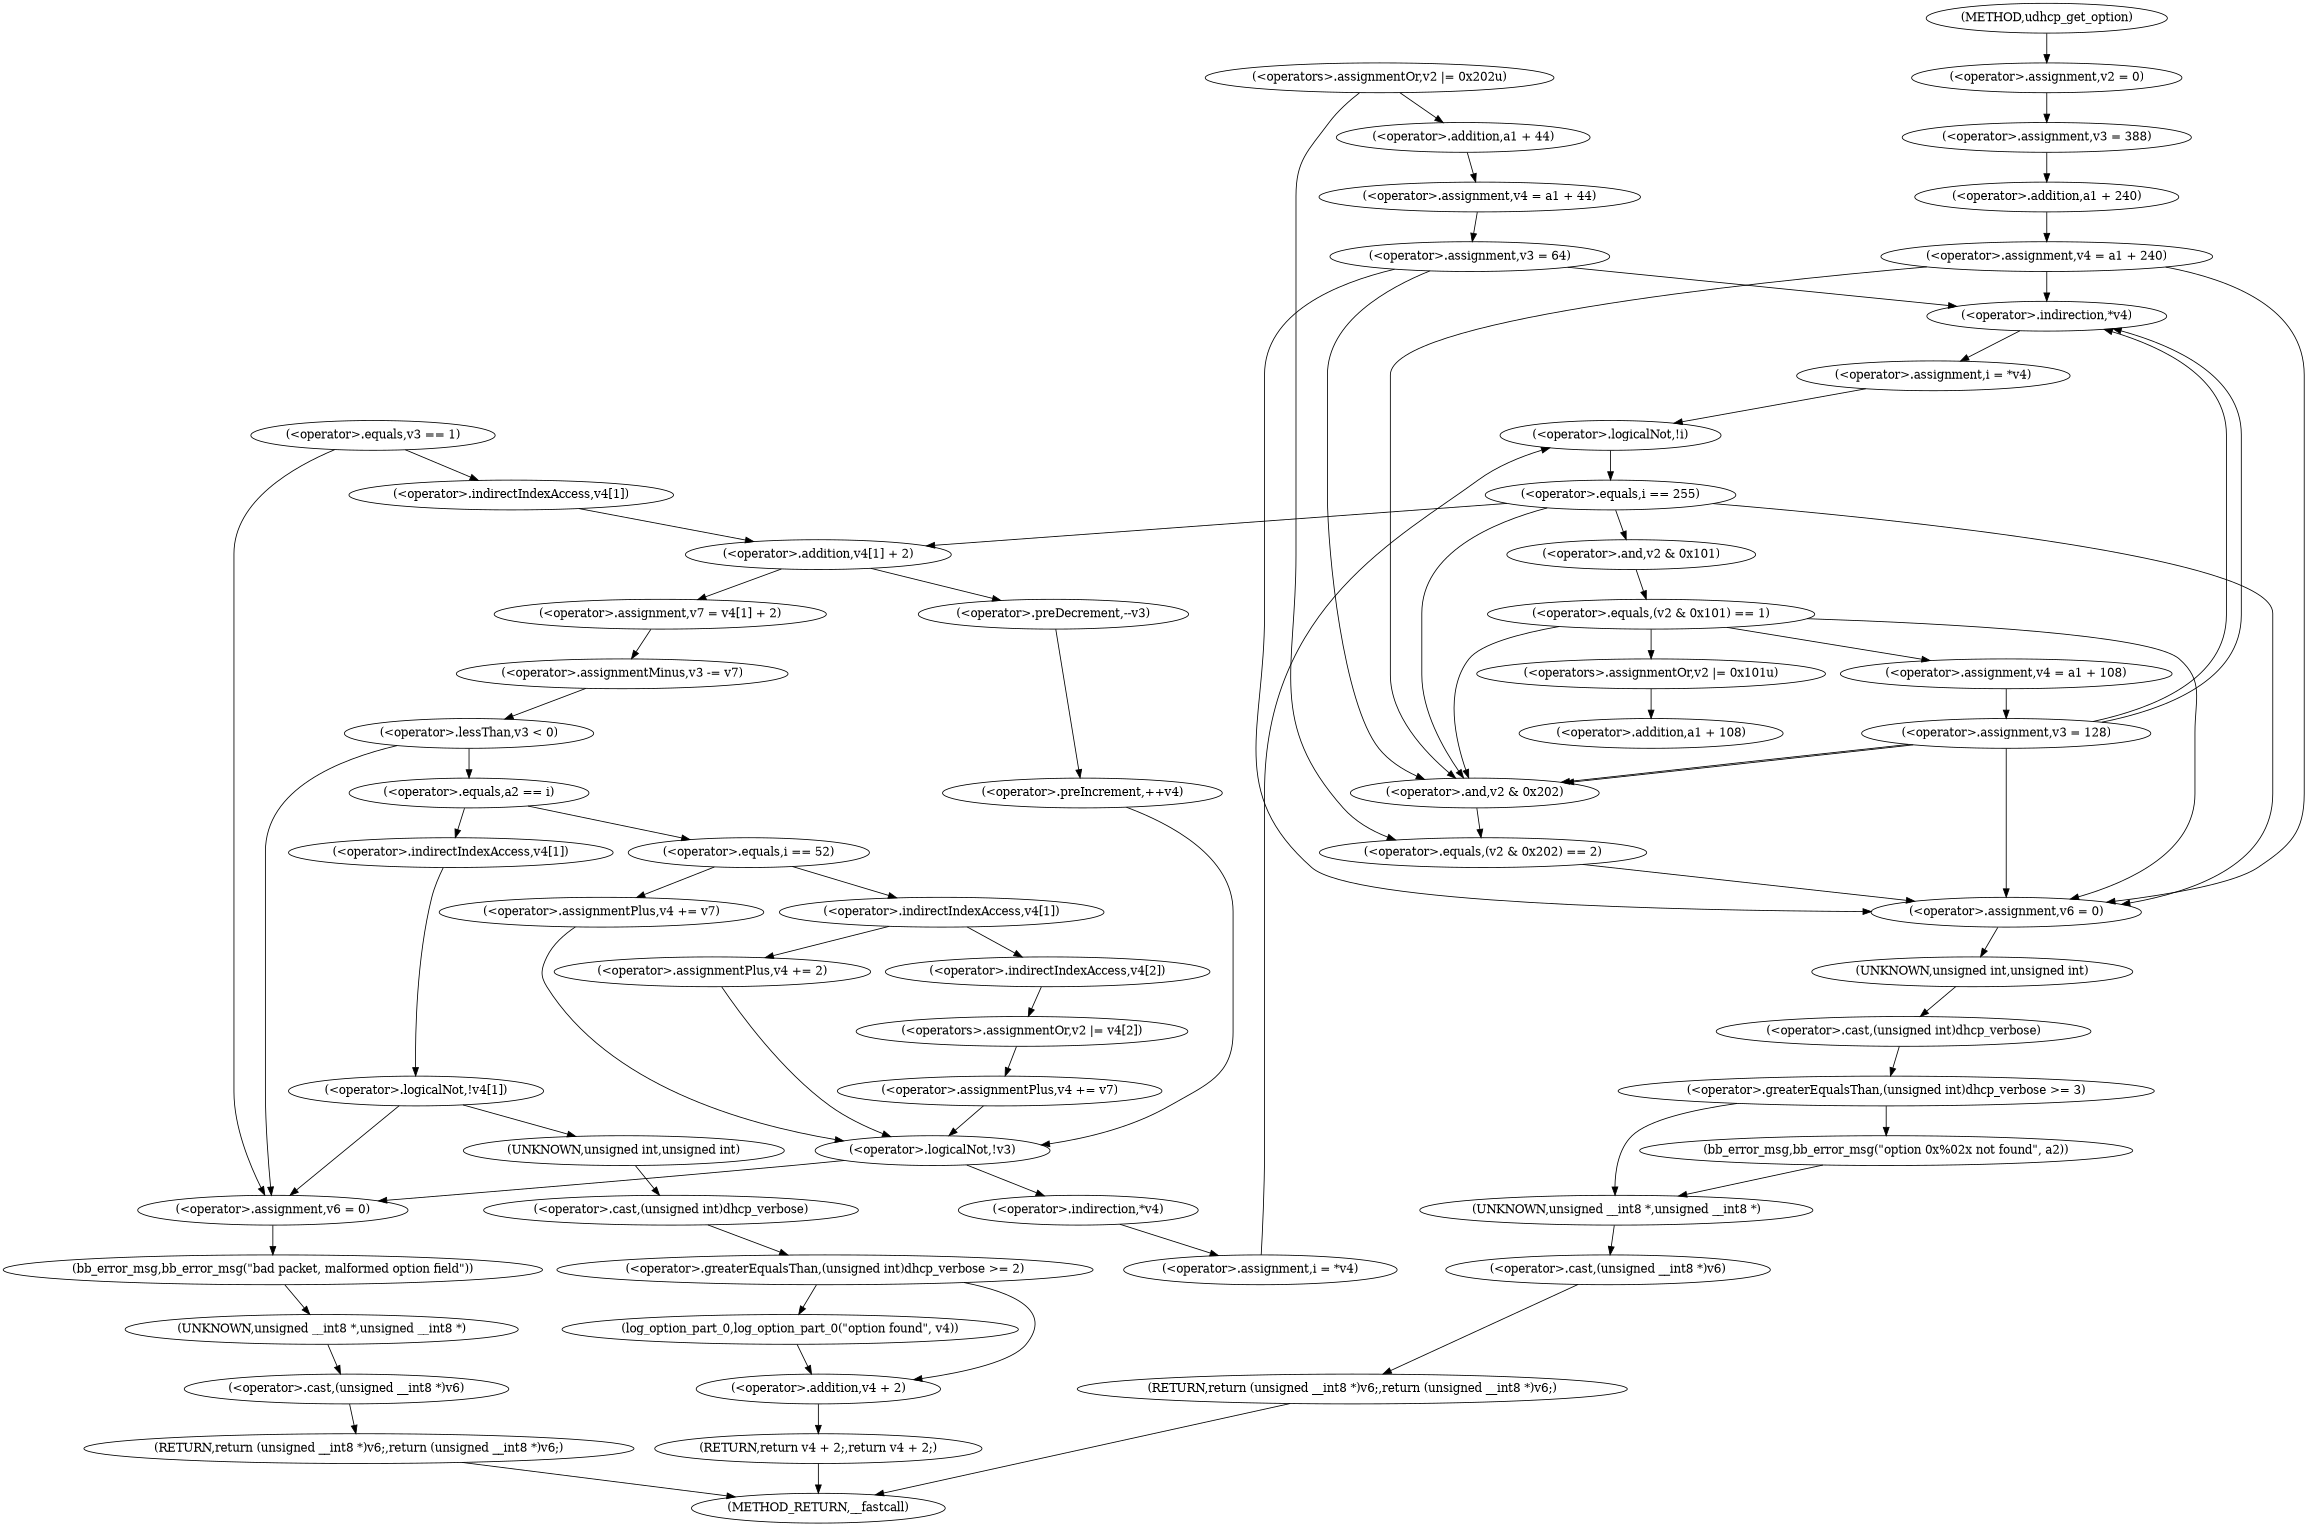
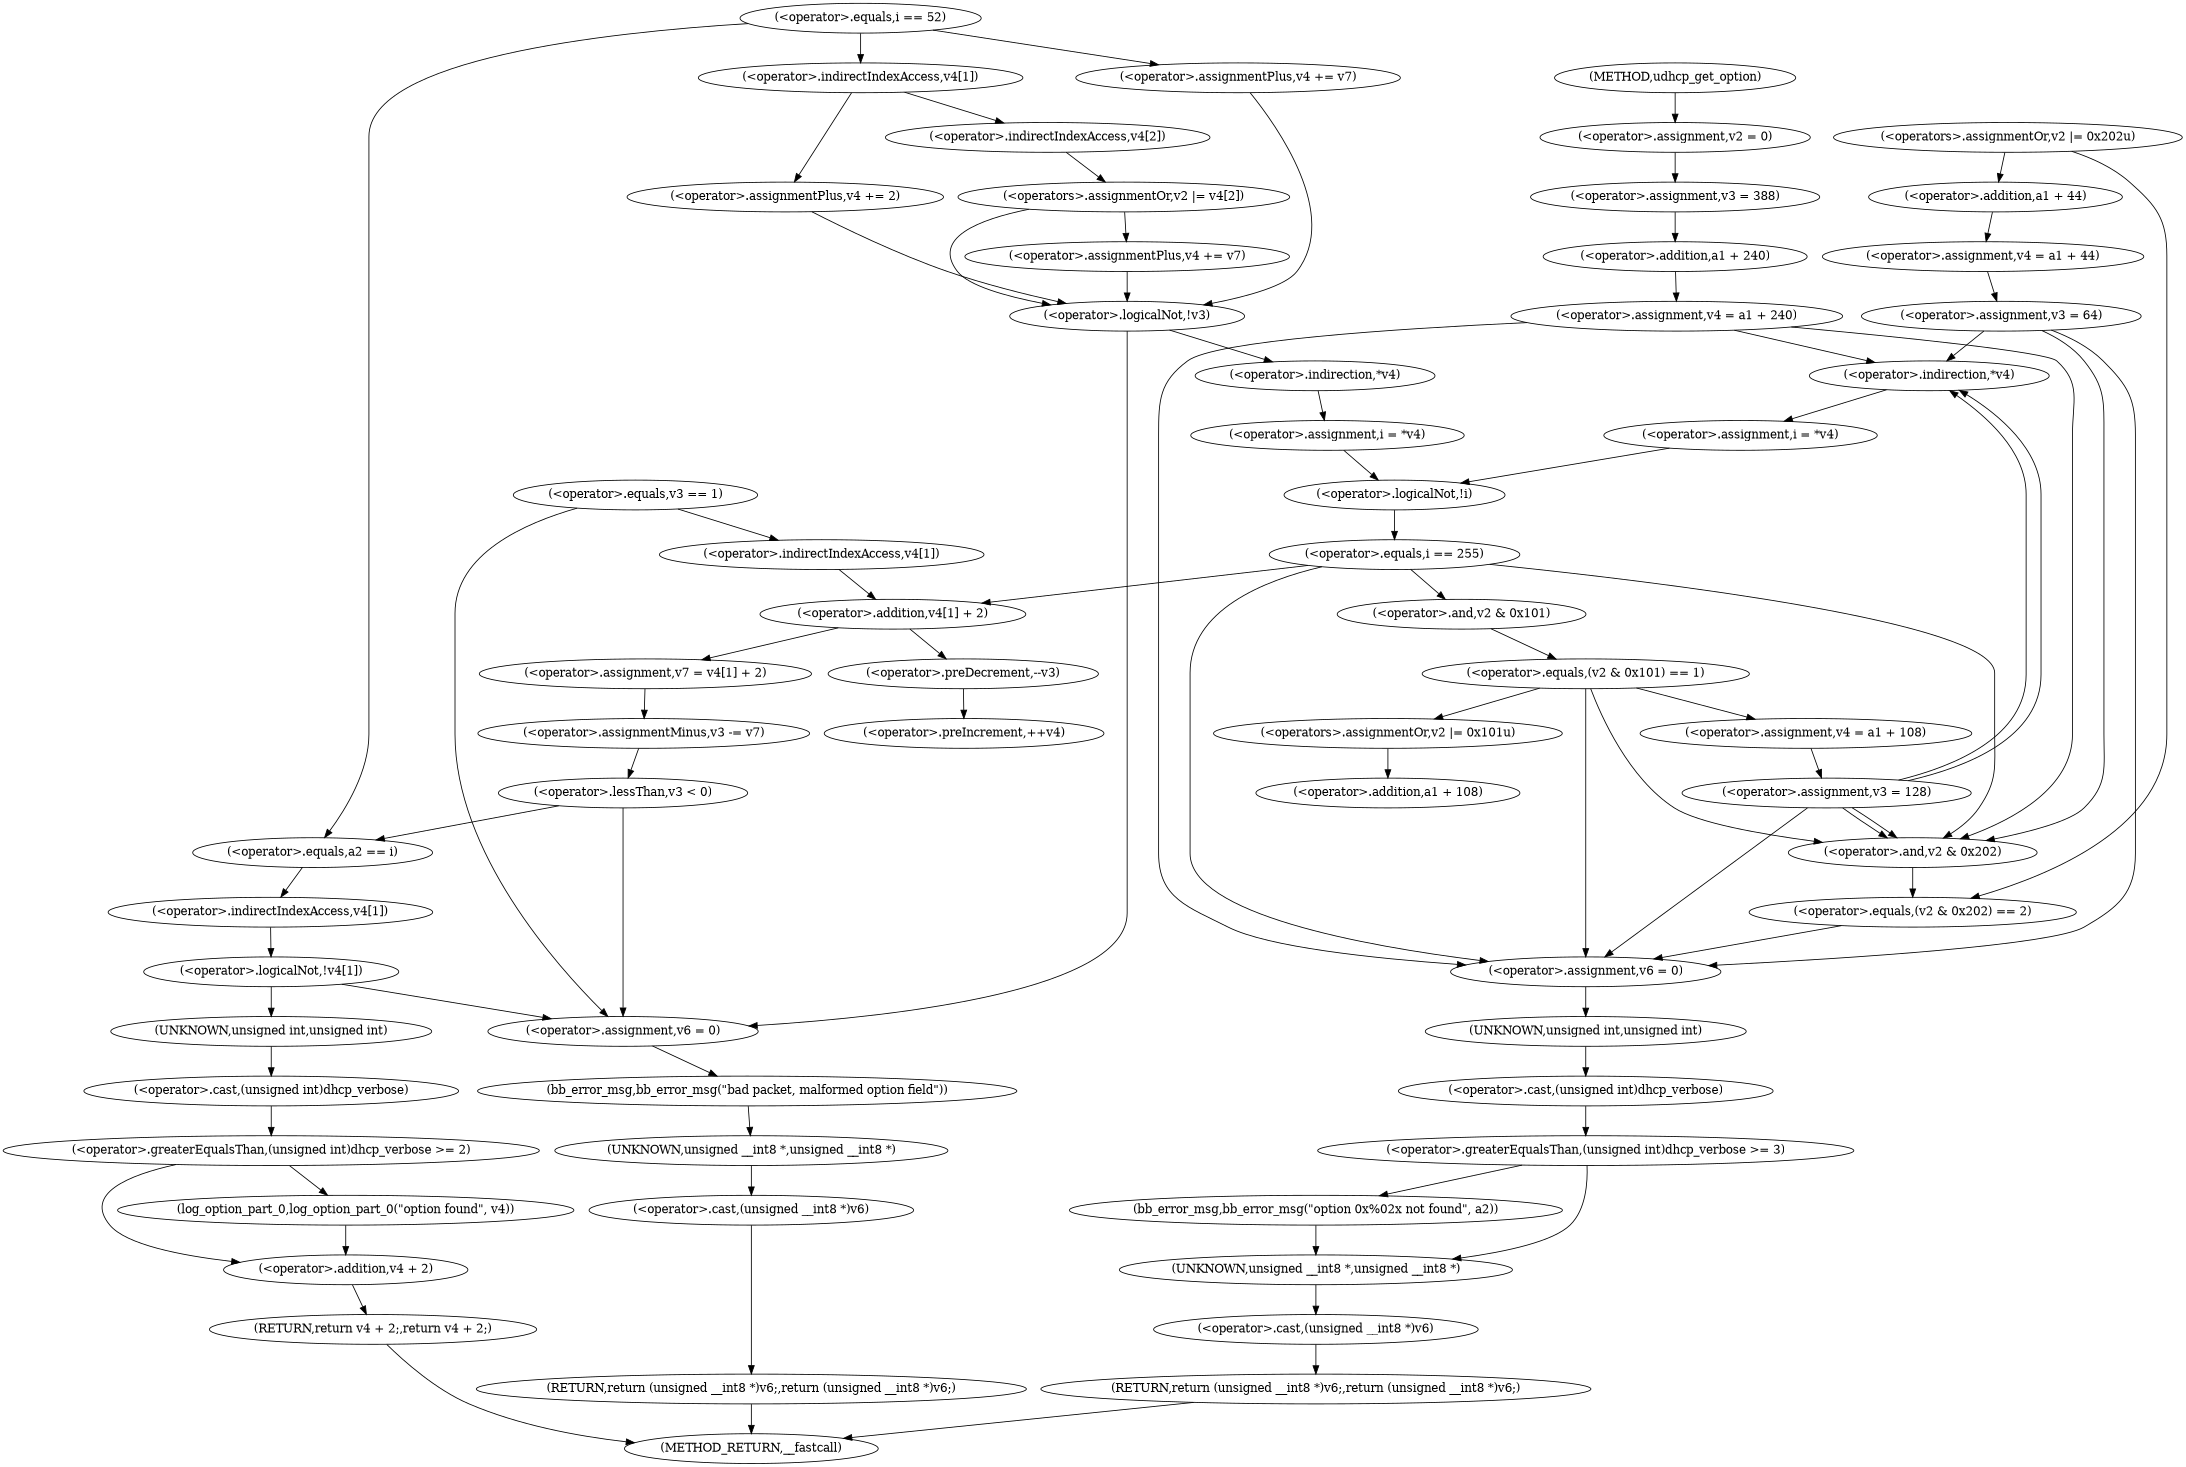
edge "(<operator>.equals,a2 == i)" -> "(<operator>.equals,i == 52)": reversed
edge "(<operator>.preIncrement,++v4)" -> "(<operator>.logicalNot,!v3)": now "(<operators>.assignmentOr,v2 |= v4[2])" -> "(<operator>.logicalNot,!v3)"
